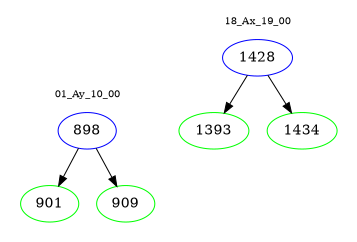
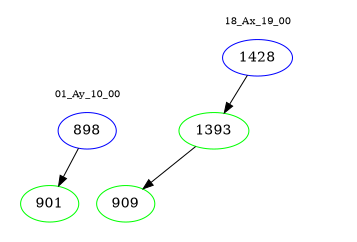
node "1434": removed
edge "898" -> "909": now "1393" -> "909"
